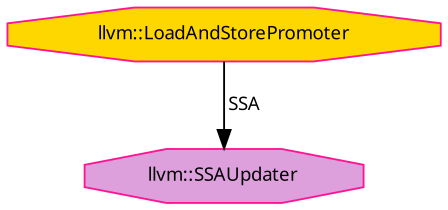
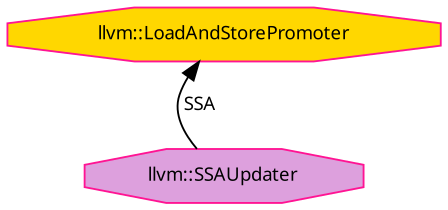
edge "llvm::LoadAndStorePromoter" -> "llvm::SSAUpdater": reversed
